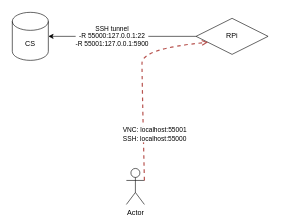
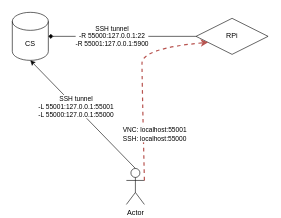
edge "RPi" -> "CS": arrowhead classic -> diamond
edge "Actor" -> "RPi": arrowhead open -> classic
edge "Actor" -> "CS": added, label "SSH tunnel -L 55001:127.0.0.1:55001 -L 55000:127.0.0.1:55000"
